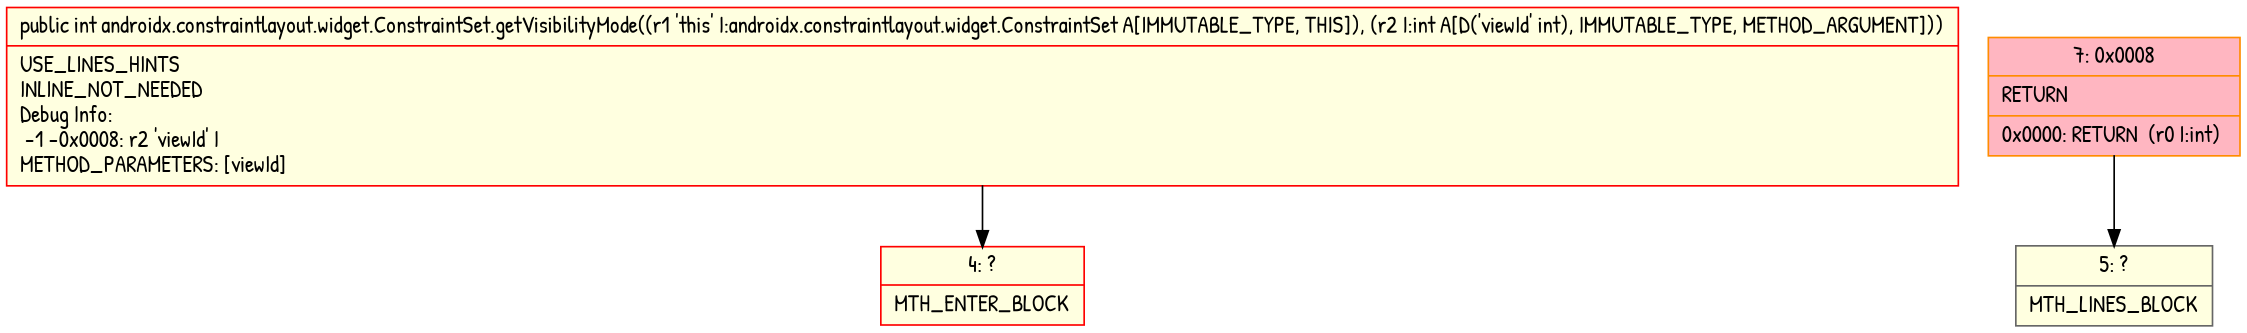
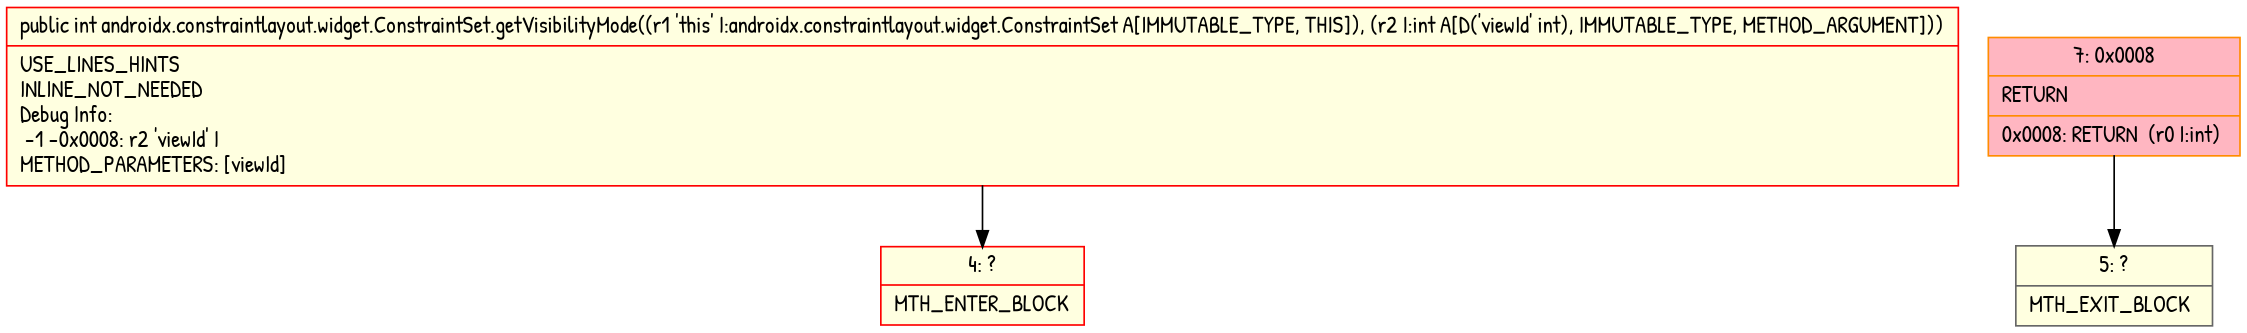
node "7: 0x0008": text "0x0000: RETURN  (r0 I:int)" -> "0x0008: RETURN  (r0 I:int)"
node "5: ?": text "MTH_LINES_BLOCK" -> "MTH_EXIT_BLOCK"
